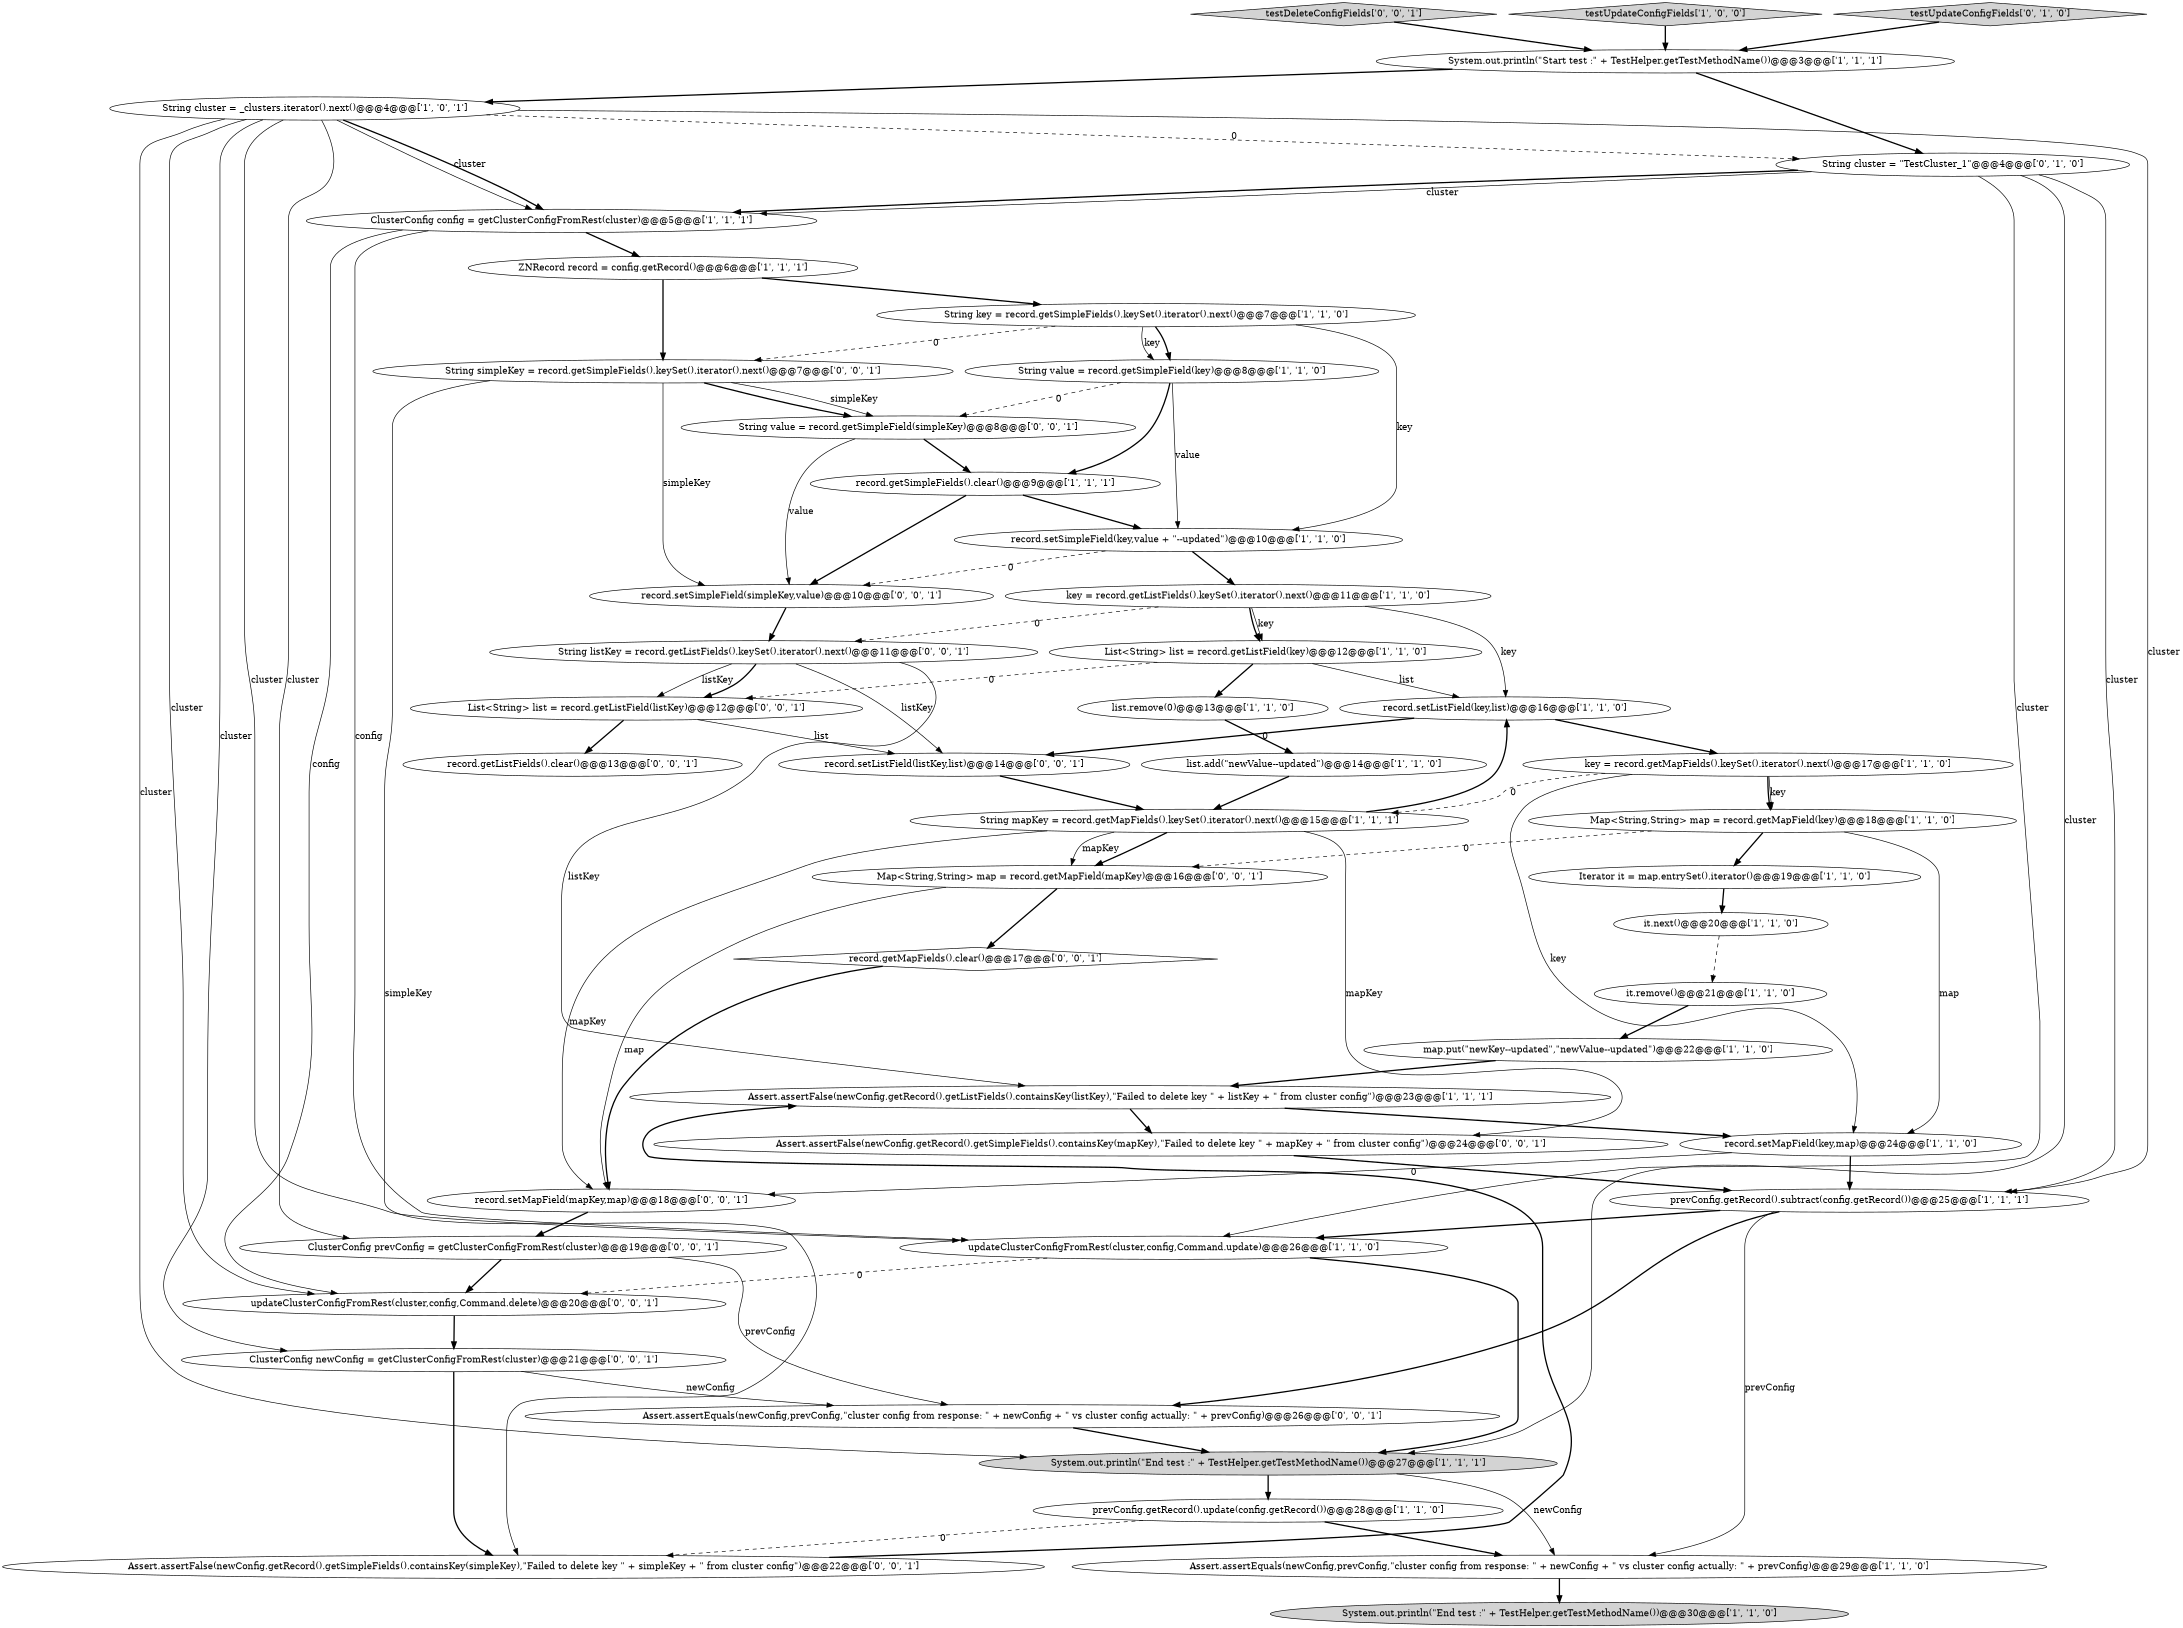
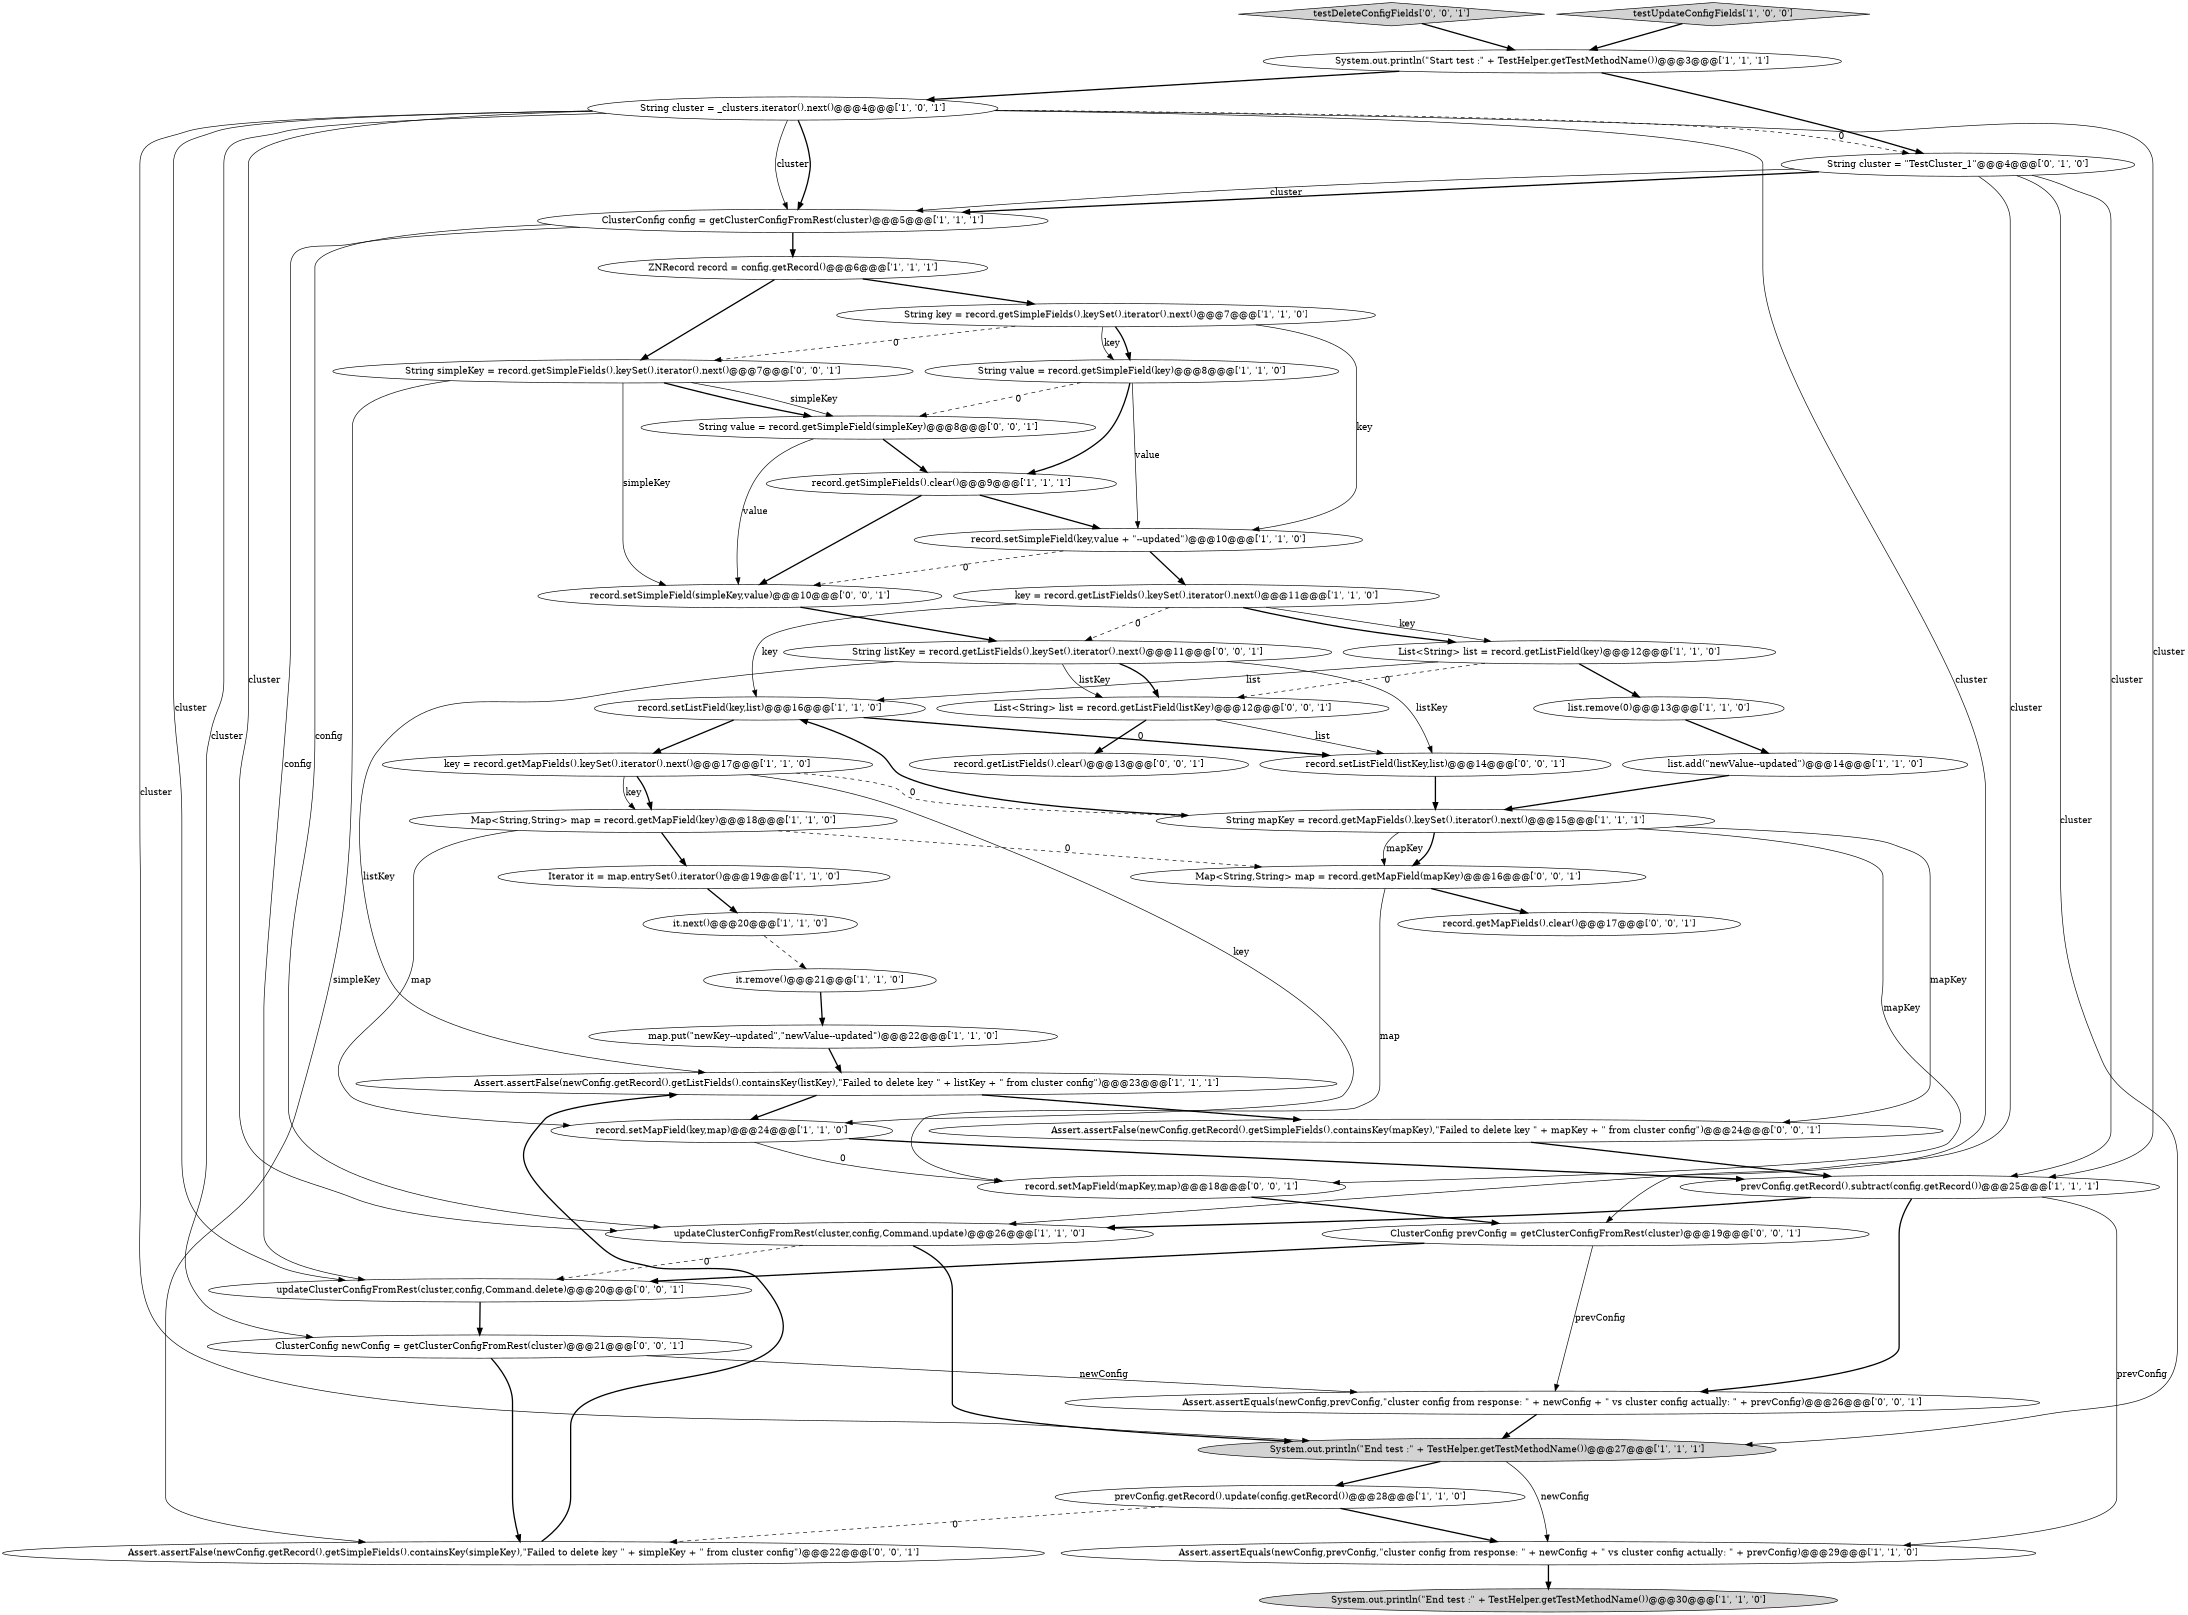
node "testUpdateConfigFields['0', '1', '0']": removed
node "record.getMapFields().clear()@@@17@@@['0', '0', '1']": shape diamond -> ellipse
edge "record.getMapFields().clear()@@@17@@@['0', '0', '1']" -> "record.setMapField(mapKey,map)@@@18@@@['0', '0', '1']": removed
